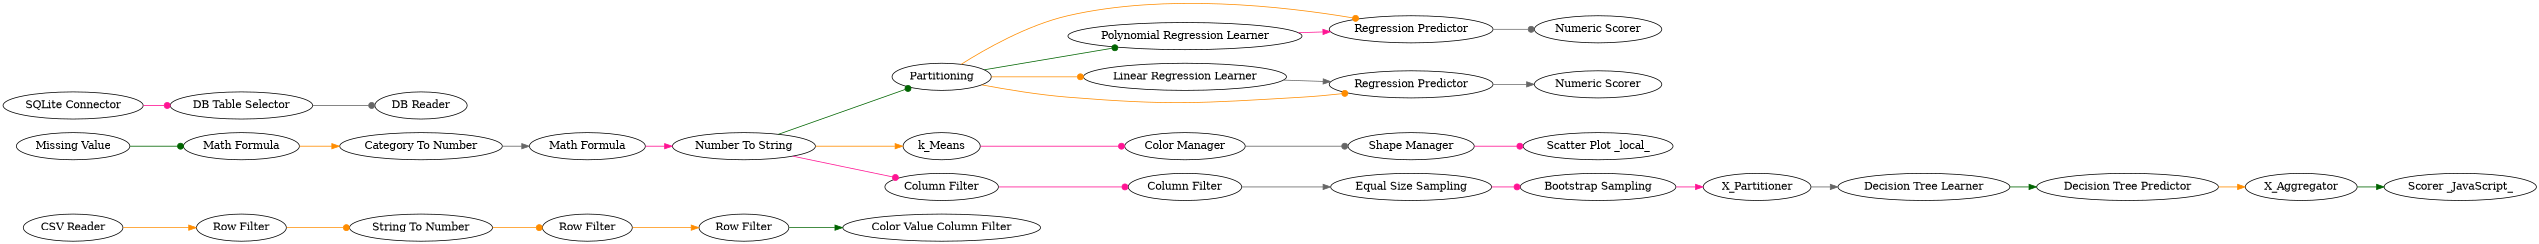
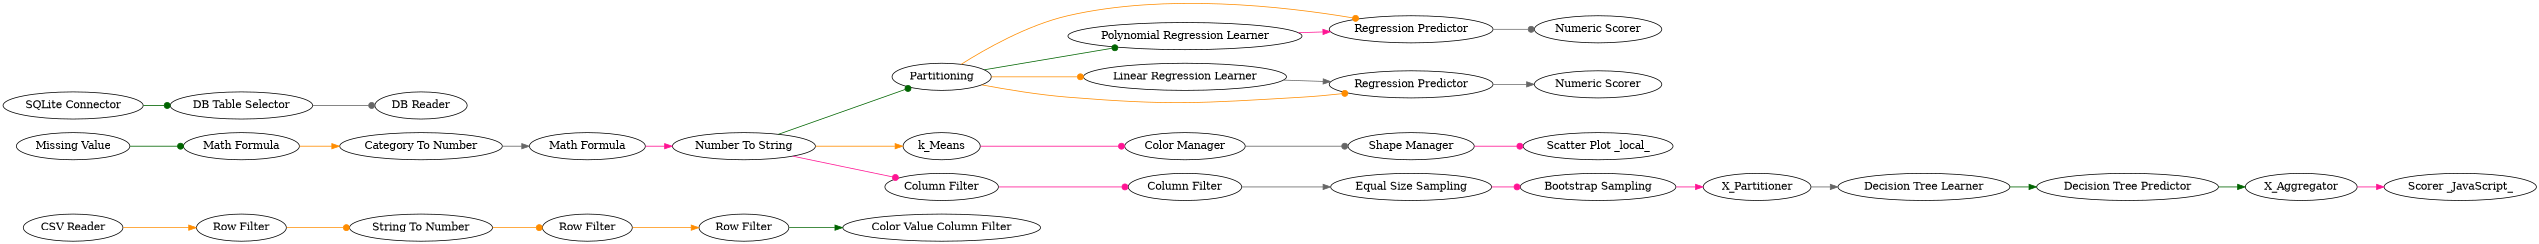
edge "SQLite Connector" -> "DB Table Selector": color deeppink -> darkgreen
edge "Decision Tree Predictor" -> "X_Aggregator": color darkorange -> darkgreen
edge "X_Aggregator" -> "Scorer _JavaScript_": color darkgreen -> deeppink
